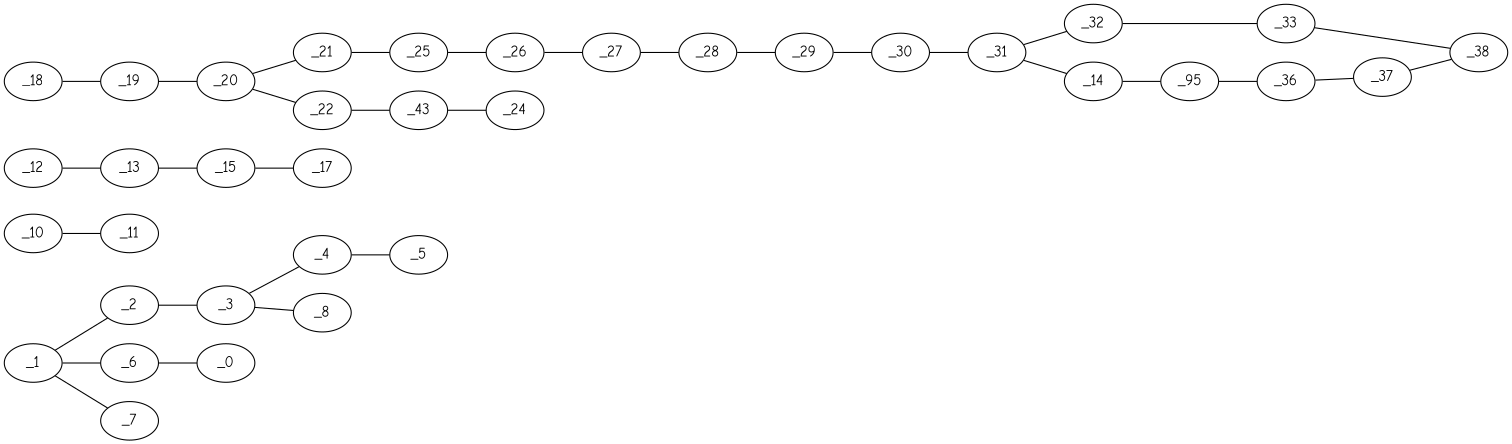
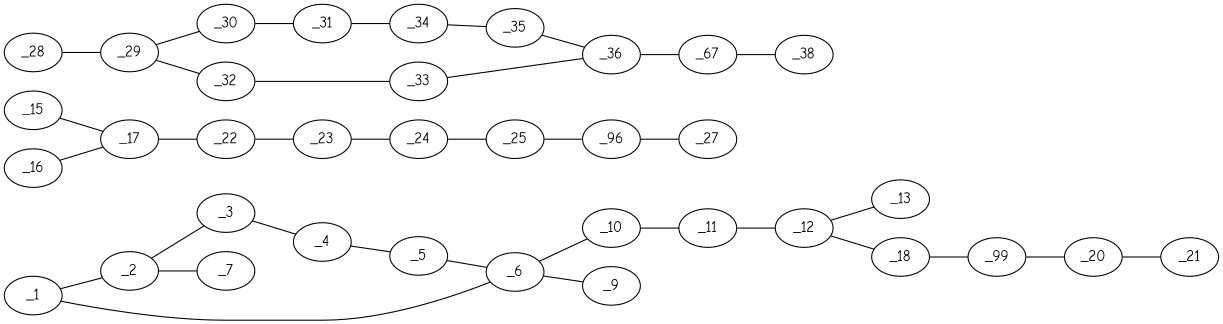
edge "_32" -- "_31": now "_32" -- "_29"
edge "_33" -- "_38": now "_33" -- "_36"
edge "_21" -- "_25": now "_24" -- "_25"
node "_26": label "_26" -> "_96"
edge "_27" -- "_28": removed
node "_37": label "_37" -> "_67"
node "_19": label "_19" -> "_99"
node "_14": label "_14" -> "_34"
node "_95": label "_95" -> "_35"
edge "_20" -- "_22": now "_17" -- "_22"
node "_43": label "_43" -> "_23"
node "_16": added
edge "_13" -- "_15": removed
edge "_11" -- "_12": added
edge "_12" -- "_18": added
edge "_10" -- "_6": added
edge "_5" -- "_6": added
node "_8": removed
node "_0": label "_0" -> "_9"
edge "_1" -- "_7": now "_2" -- "_7"
